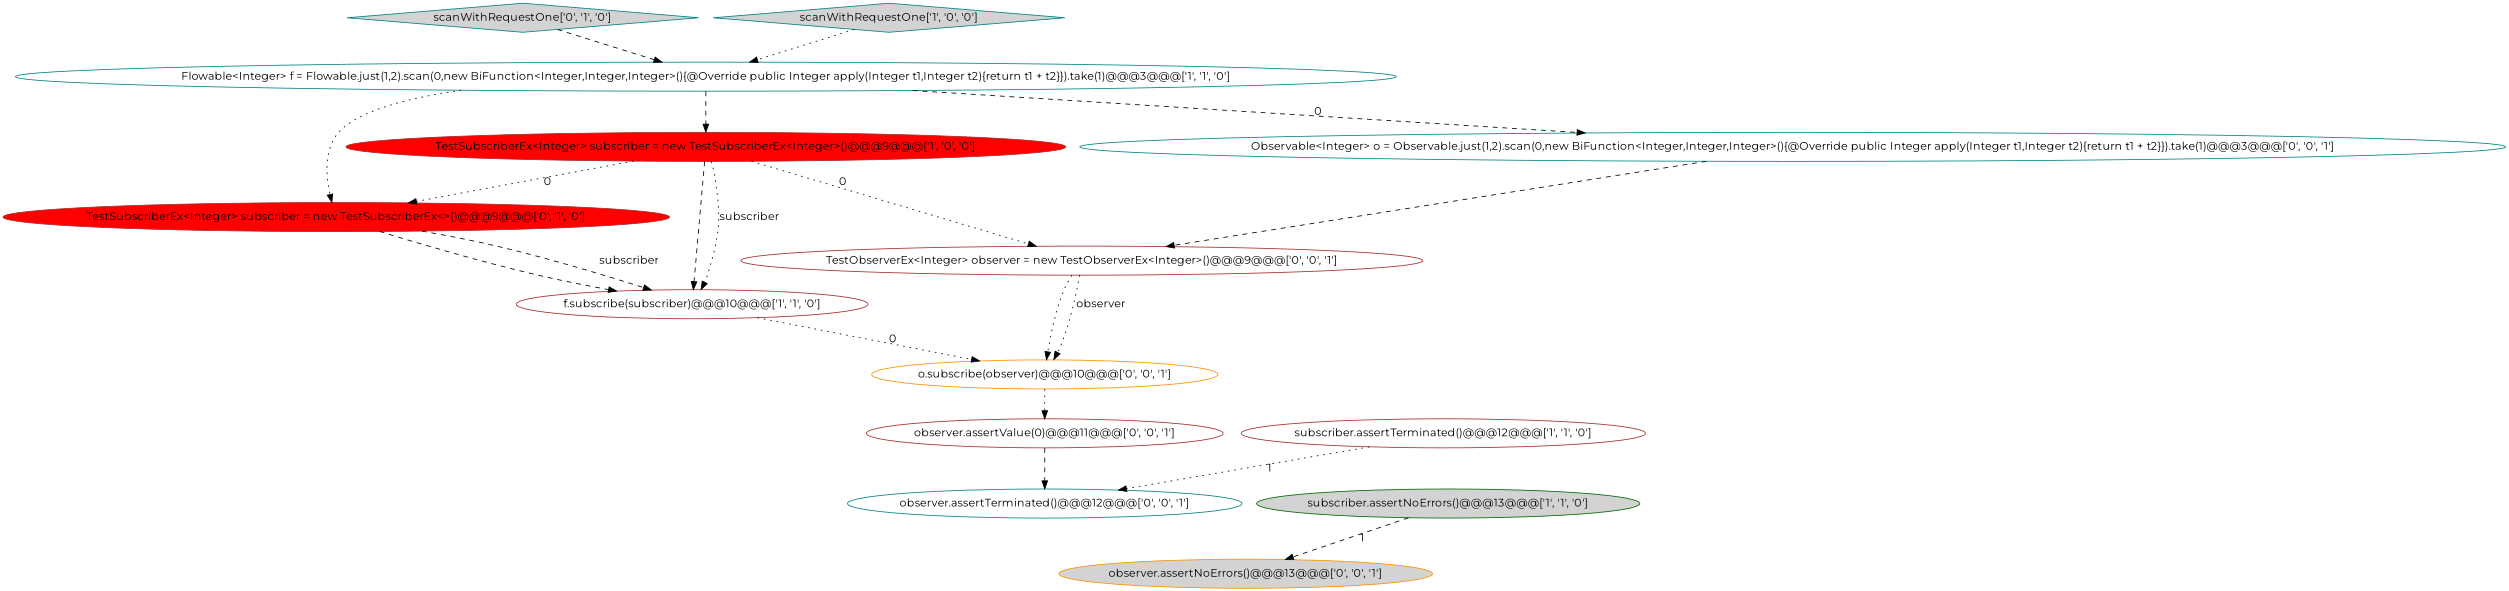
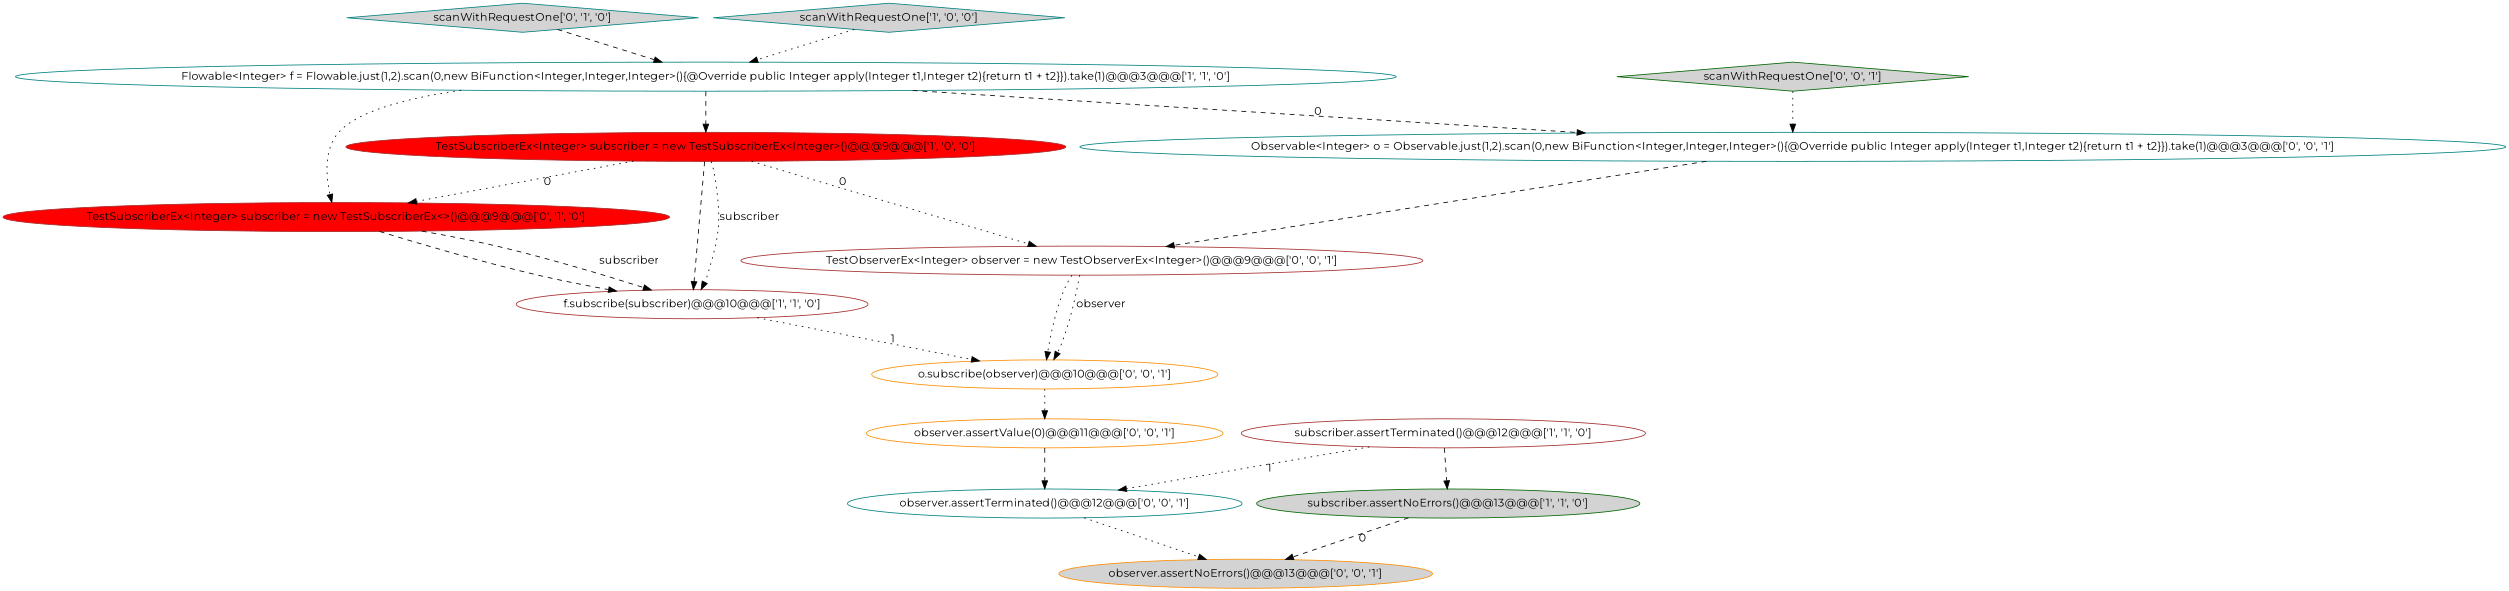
node "scanWithRequestOne['0', '0', '1']": added
edge "f.subscribe(subscriber)@@@10@@@['1', '1', '0']" -> "o.subscribe(observer)@@@10@@@['0', '0', '1']": label "0" -> "1"
node "observer.assertValue(0)@@@11@@@['0', '0', '1']": color brown -> darkorange
edge "subscriber.assertTerminated()@@@12@@@['1', '1', '0']" -> "subscriber.assertNoErrors()@@@13@@@['1', '1', '0']": added
edge "observer.assertTerminated()@@@12@@@['0', '0', '1']" -> "observer.assertNoErrors()@@@13@@@['0', '0', '1']": added
edge "subscriber.assertNoErrors()@@@13@@@['1', '1', '0']" -> "observer.assertNoErrors()@@@13@@@['0', '0', '1']": label "1" -> "0"
